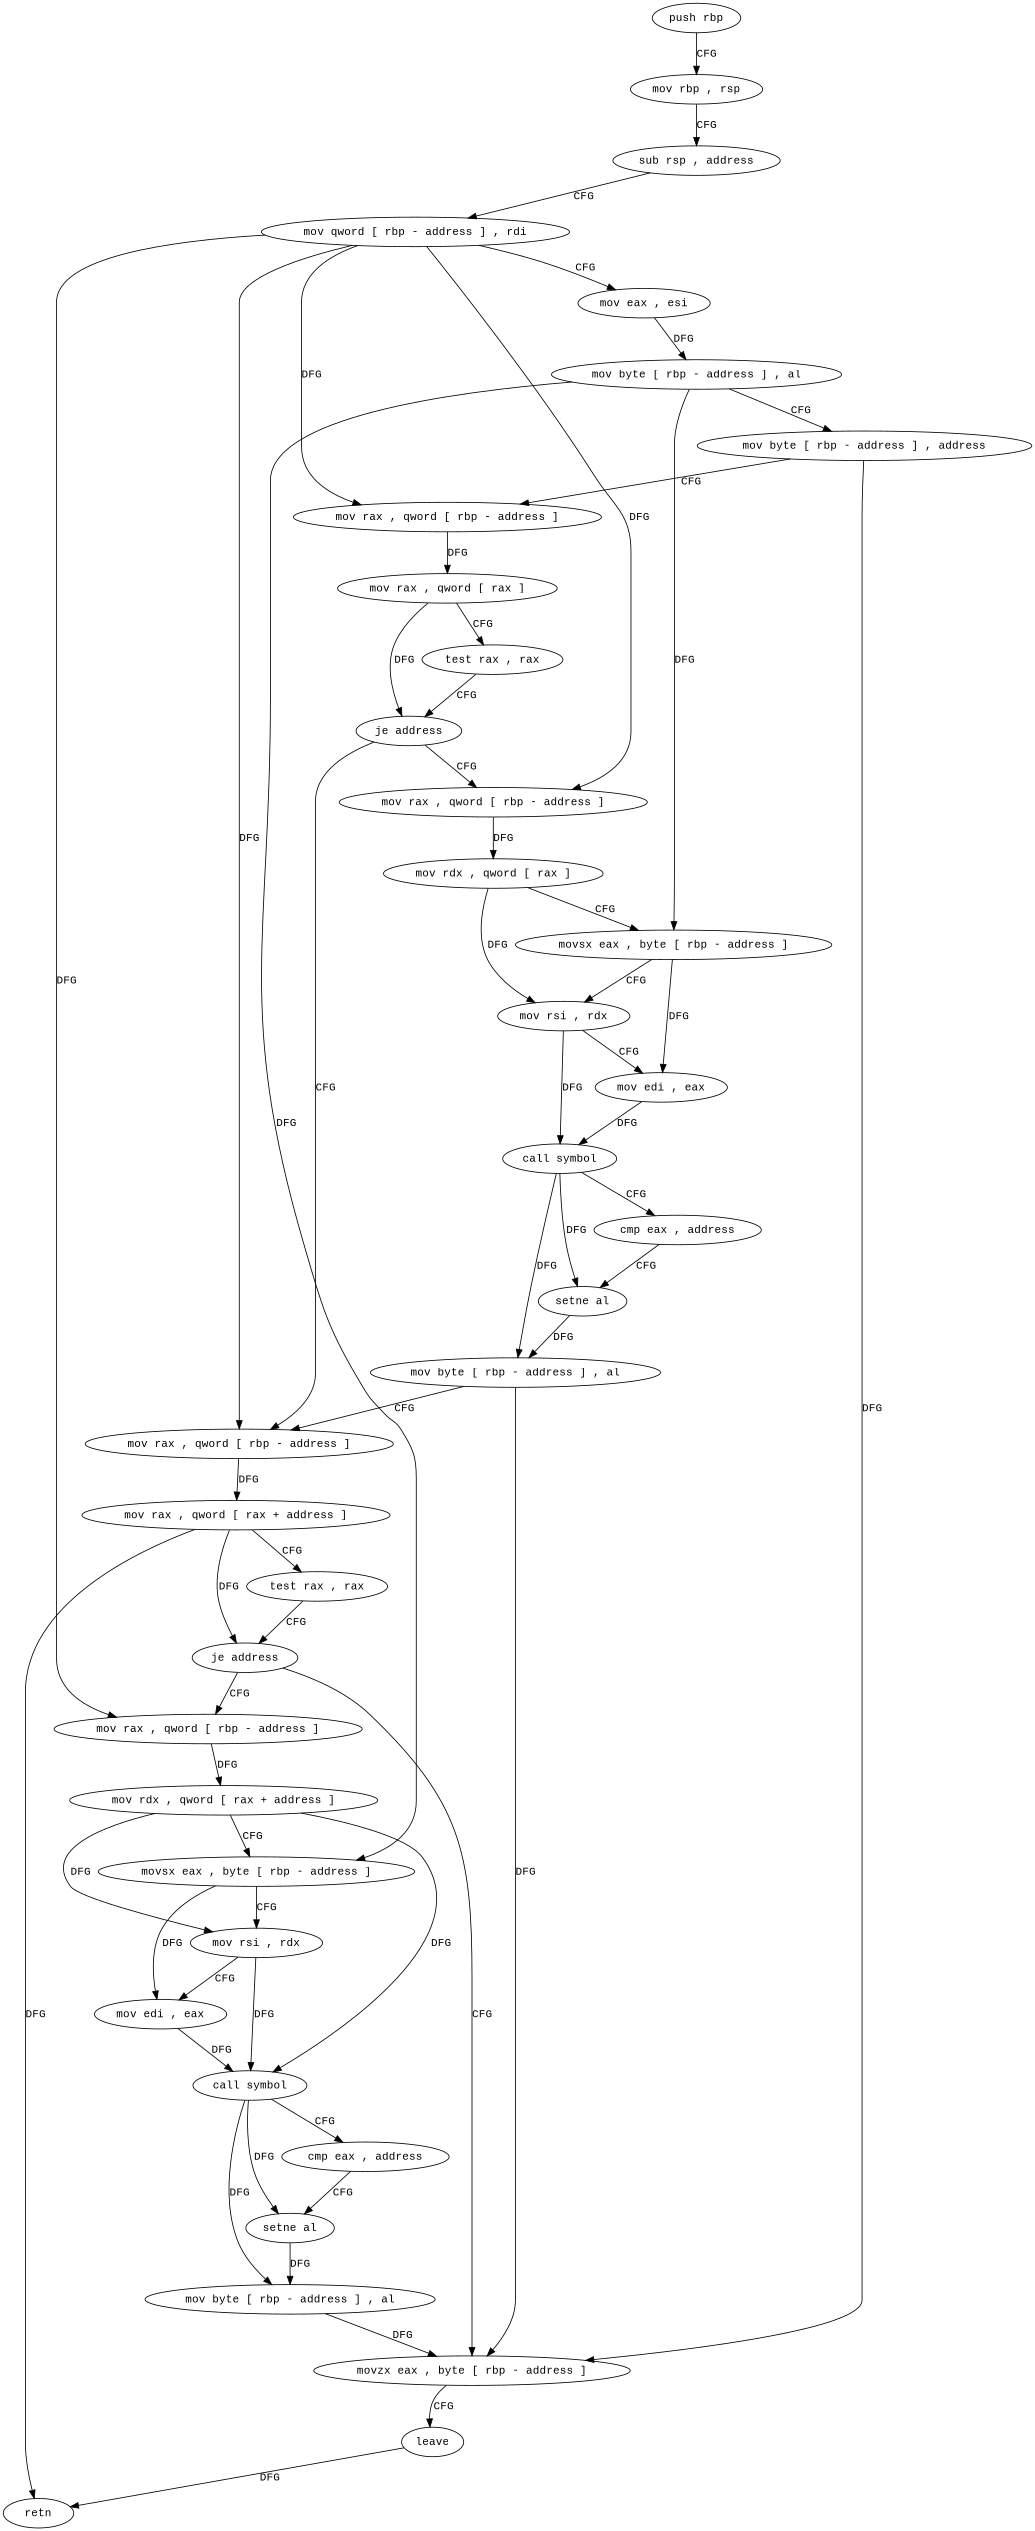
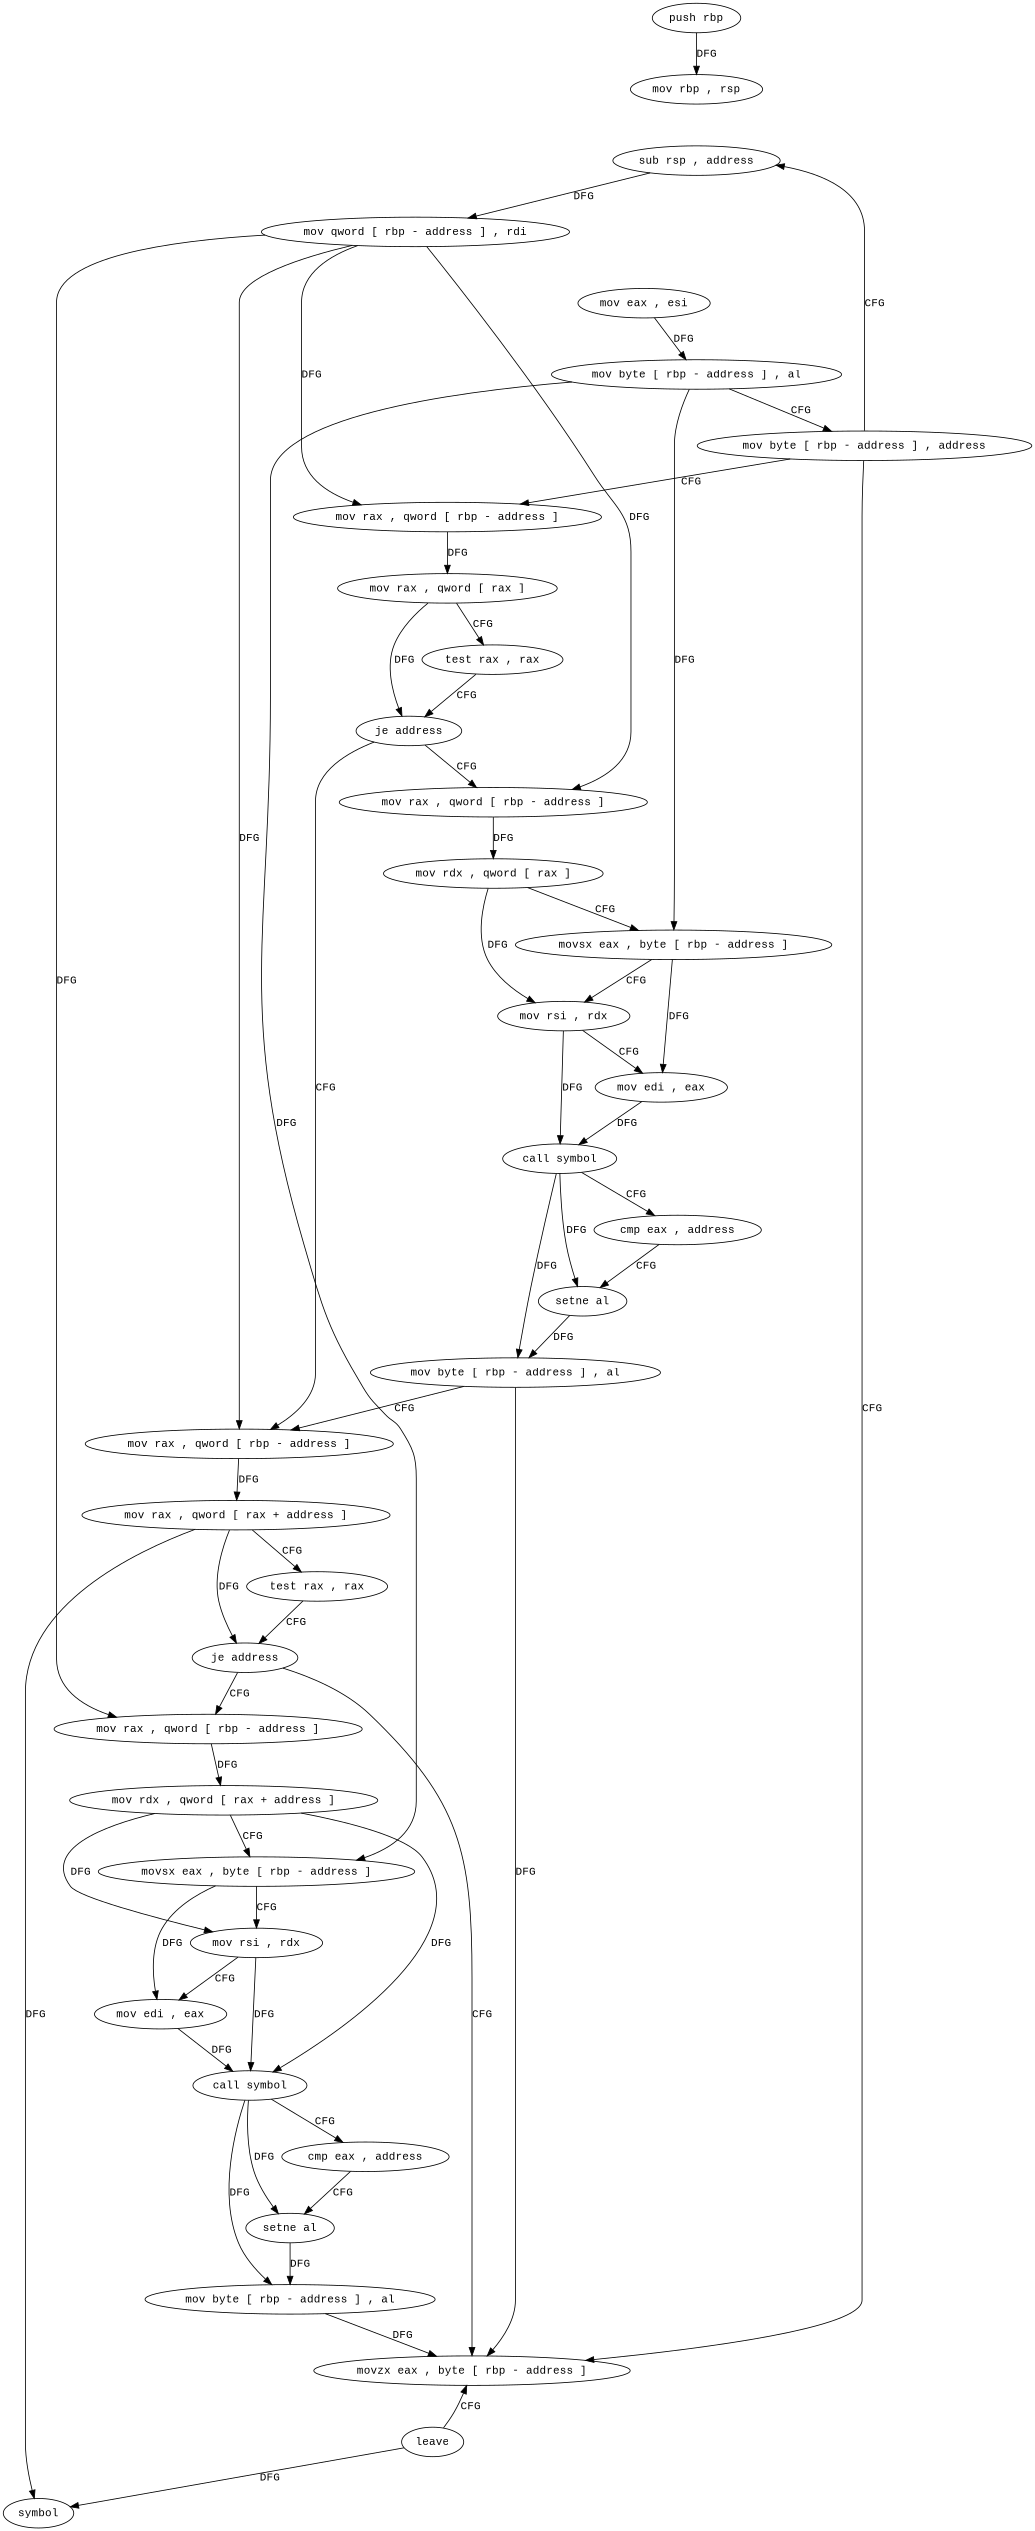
edge "push rbp" -> "mov rbp , rsp": label "CFG" -> "DFG"
edge "mov rbp , rsp" -> "sub rsp , address": now "mov byte [ rbp - address ] , address" -> "sub rsp , address"
edge "sub rsp , address" -> "mov qword [ rbp - address ] , rdi": label "CFG" -> "DFG"
edge "mov qword [ rbp - address ] , rdi" -> "mov eax , esi": removed, label "CFG"
edge "mov byte [ rbp - address ] , address" -> "movzx eax , byte [ rbp - address ]": label "DFG" -> "CFG"
edge "movzx eax , byte [ rbp - address ]" -> "leave": reversed
node "retn": label "retn" -> "symbol"
